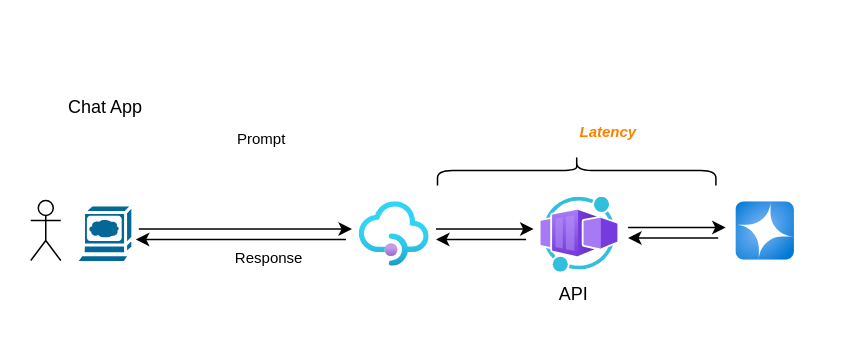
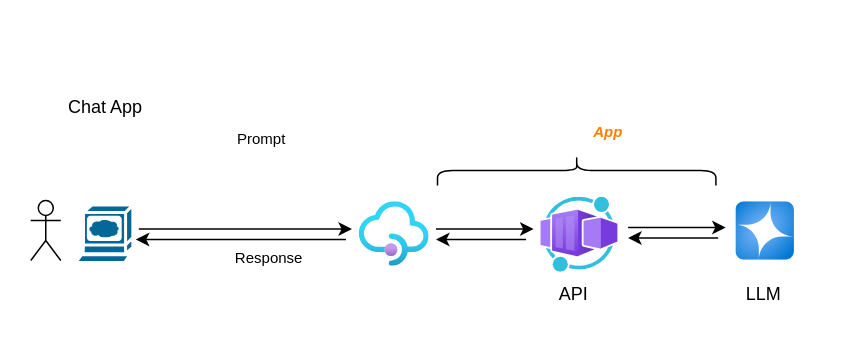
node "Latency": label "Latency" -> "App"
node "LLM": added
